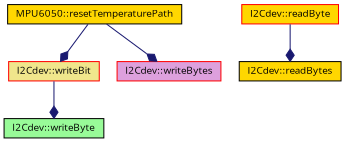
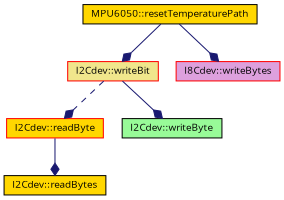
node "I2Cdev::writeBytes": label "I2Cdev::writeBytes" -> "I8Cdev::writeBytes"
edge "I2Cdev::writeBit" -> "I2Cdev::readByte": added
